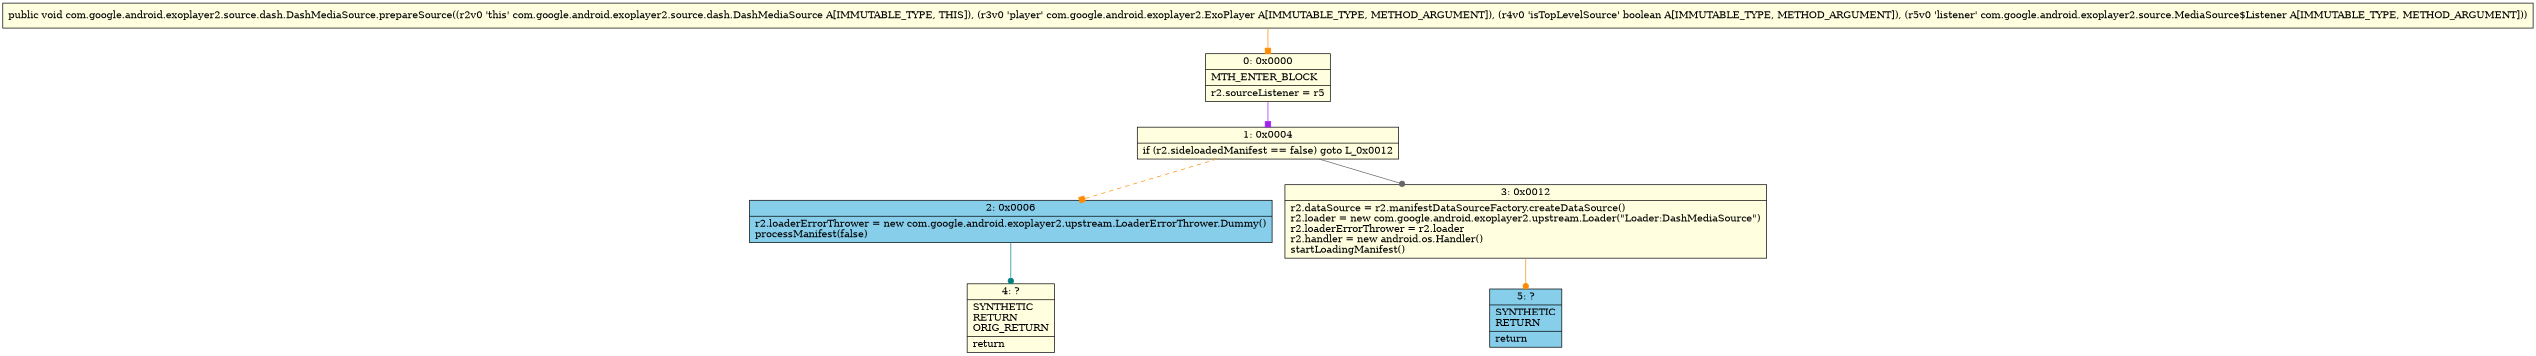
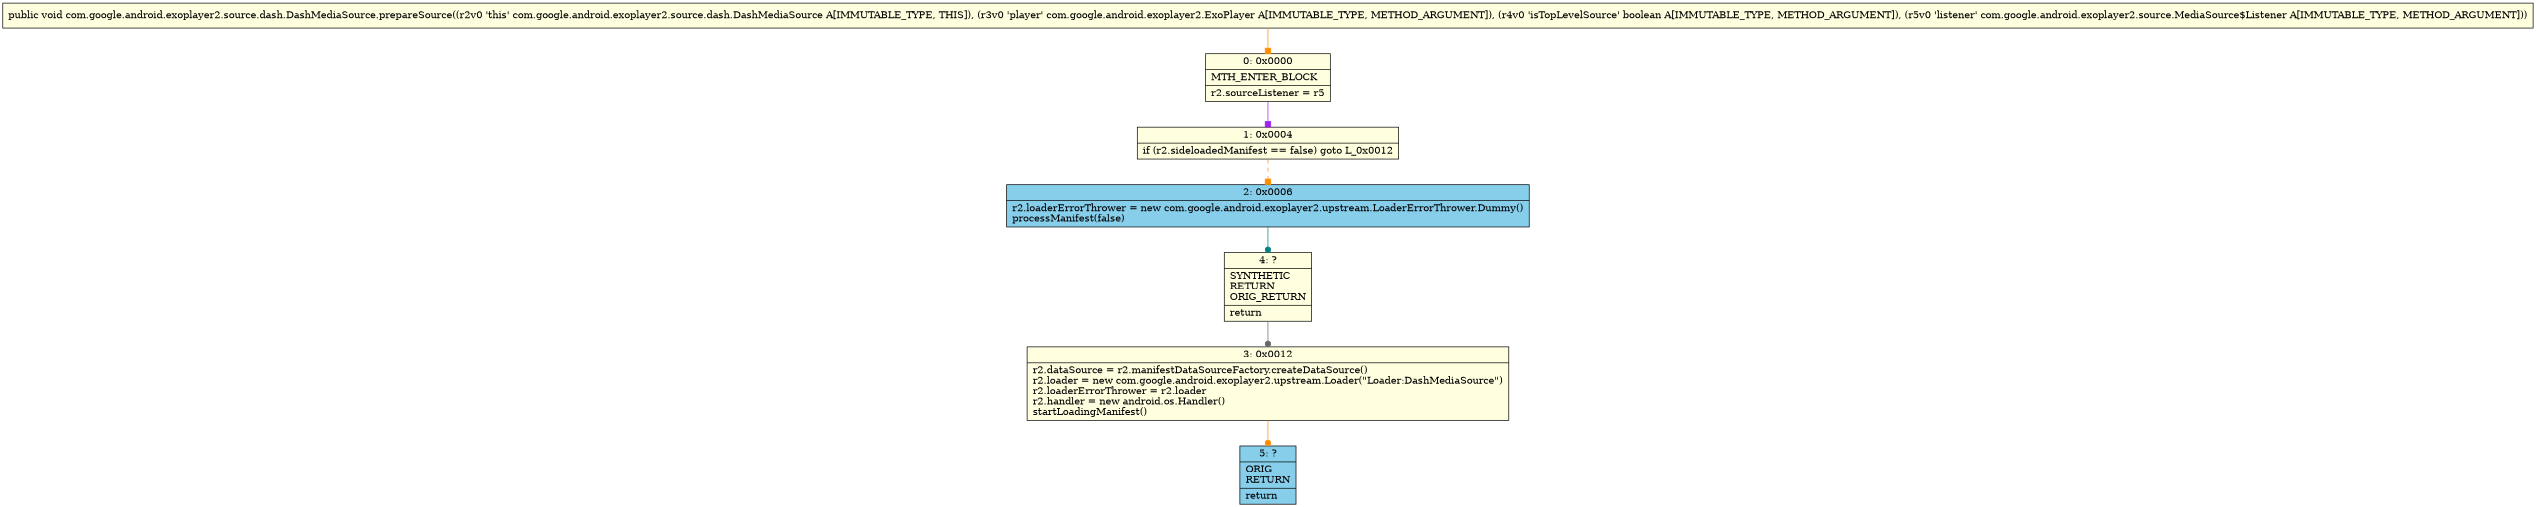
edge "1: 0x0004" -> "3: 0x0012": now "4: ?" -> "3: 0x0012"
node "5: ?": text "SYNTHETIC" -> "ORIG"
